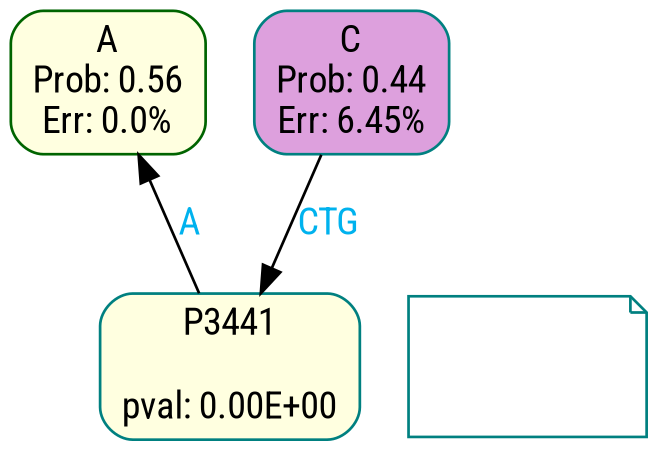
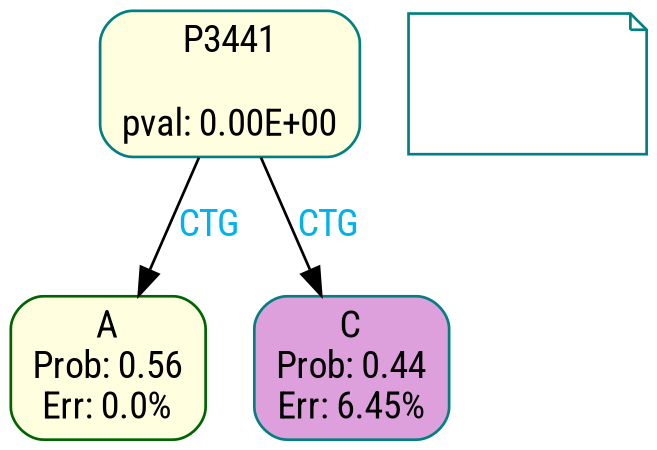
edge "C Prob: 0.44 Err: 6.45%" -> "P3441 pval: 0.00E+00": reversed
edge "P3441 pval: 0.00E+00" -> "A Prob: 0.56 Err: 0.0%": label "A" -> "CTG"
